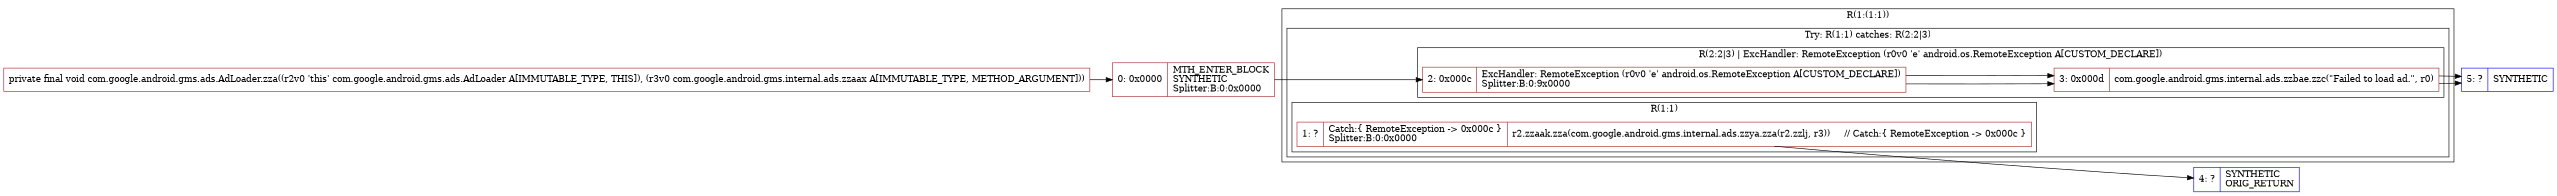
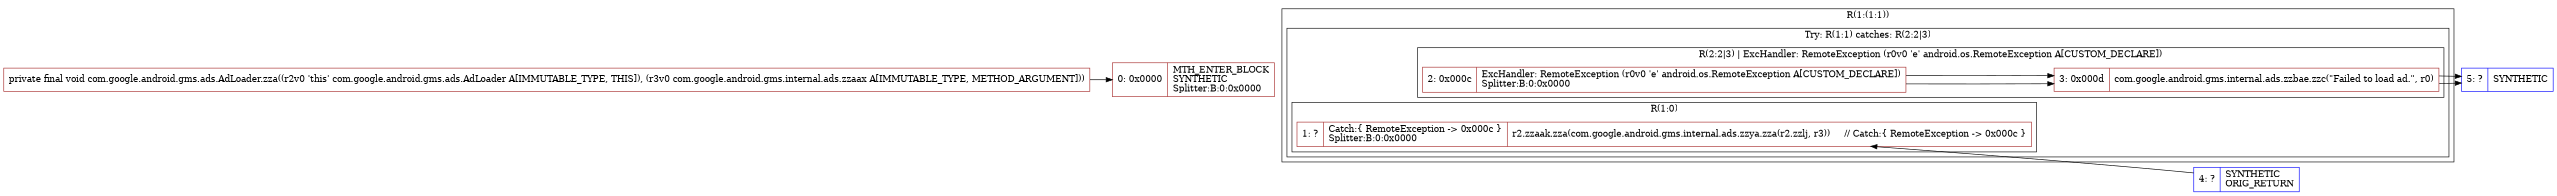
edge "0: 0x0000" -> "2: 0x000c": removed
node "2: 0x000c": text "Splitter:B:0:9x0000" -> "Splitter:B:0:0x0000"
cluster "R(1:1)": label "R(1:1)" -> "R(1:0)"
edge "1: ?" -> "4: ?": reversed
